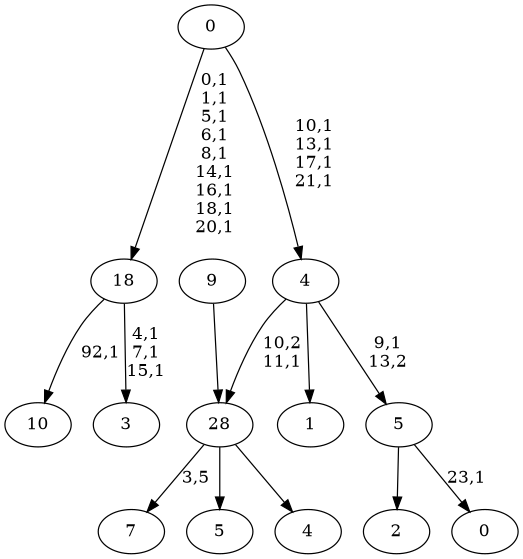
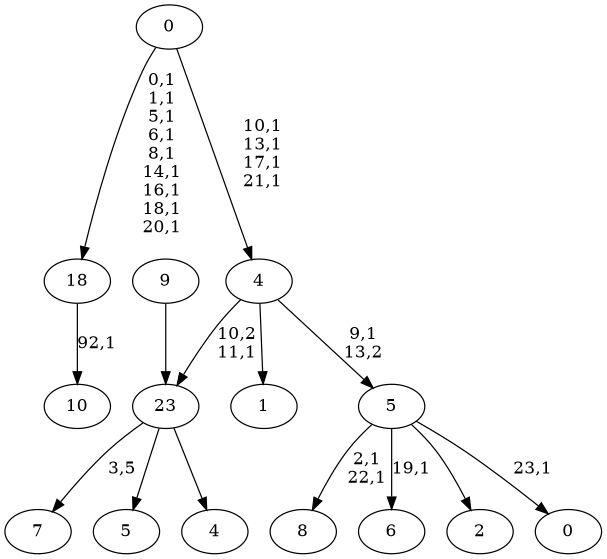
node "3": removed
node "28": label "28" -> "23"
node "8": added
node "6": added
